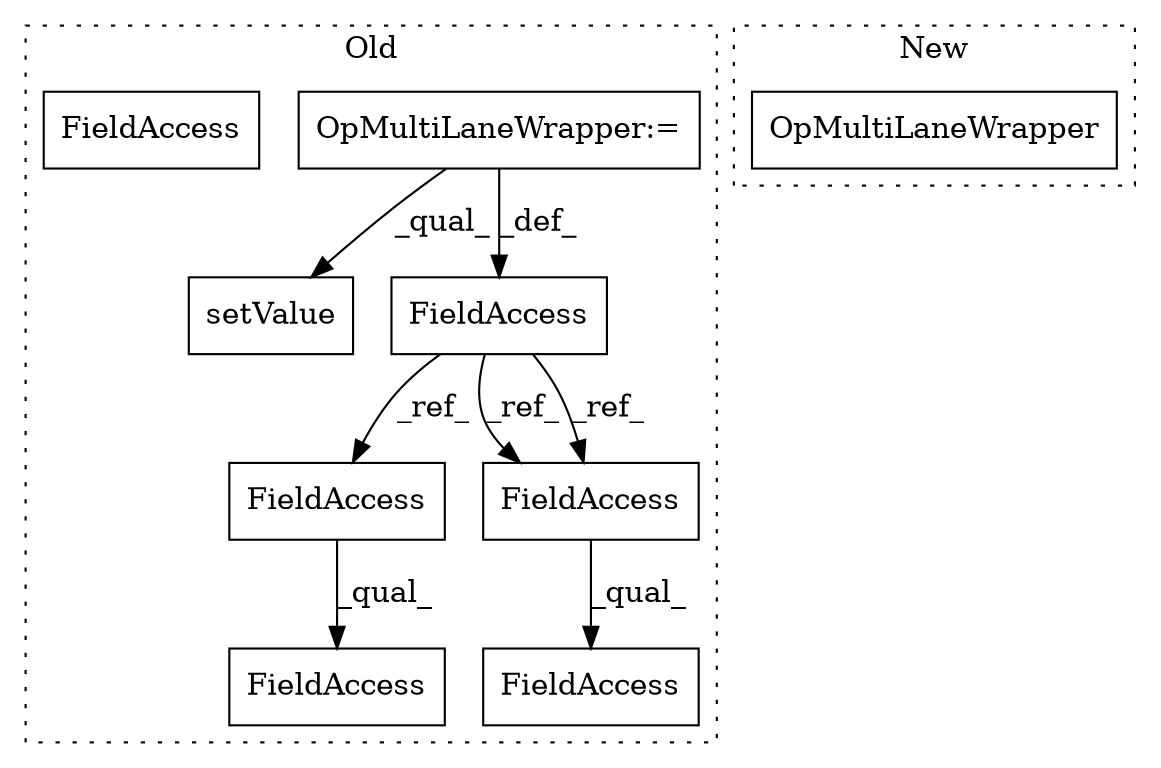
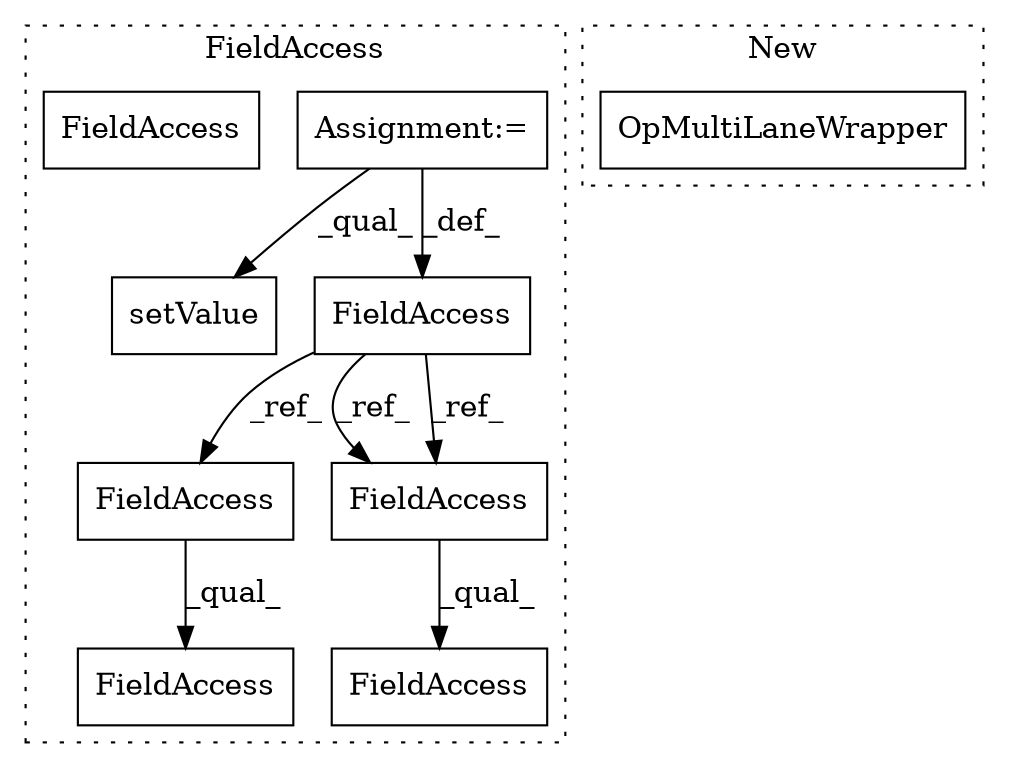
cluster "Old": label "Old" -> "FieldAccess"
node "OpMultiLaneWrapper:=": label "OpMultiLaneWrapper:=" -> "Assignment:="
